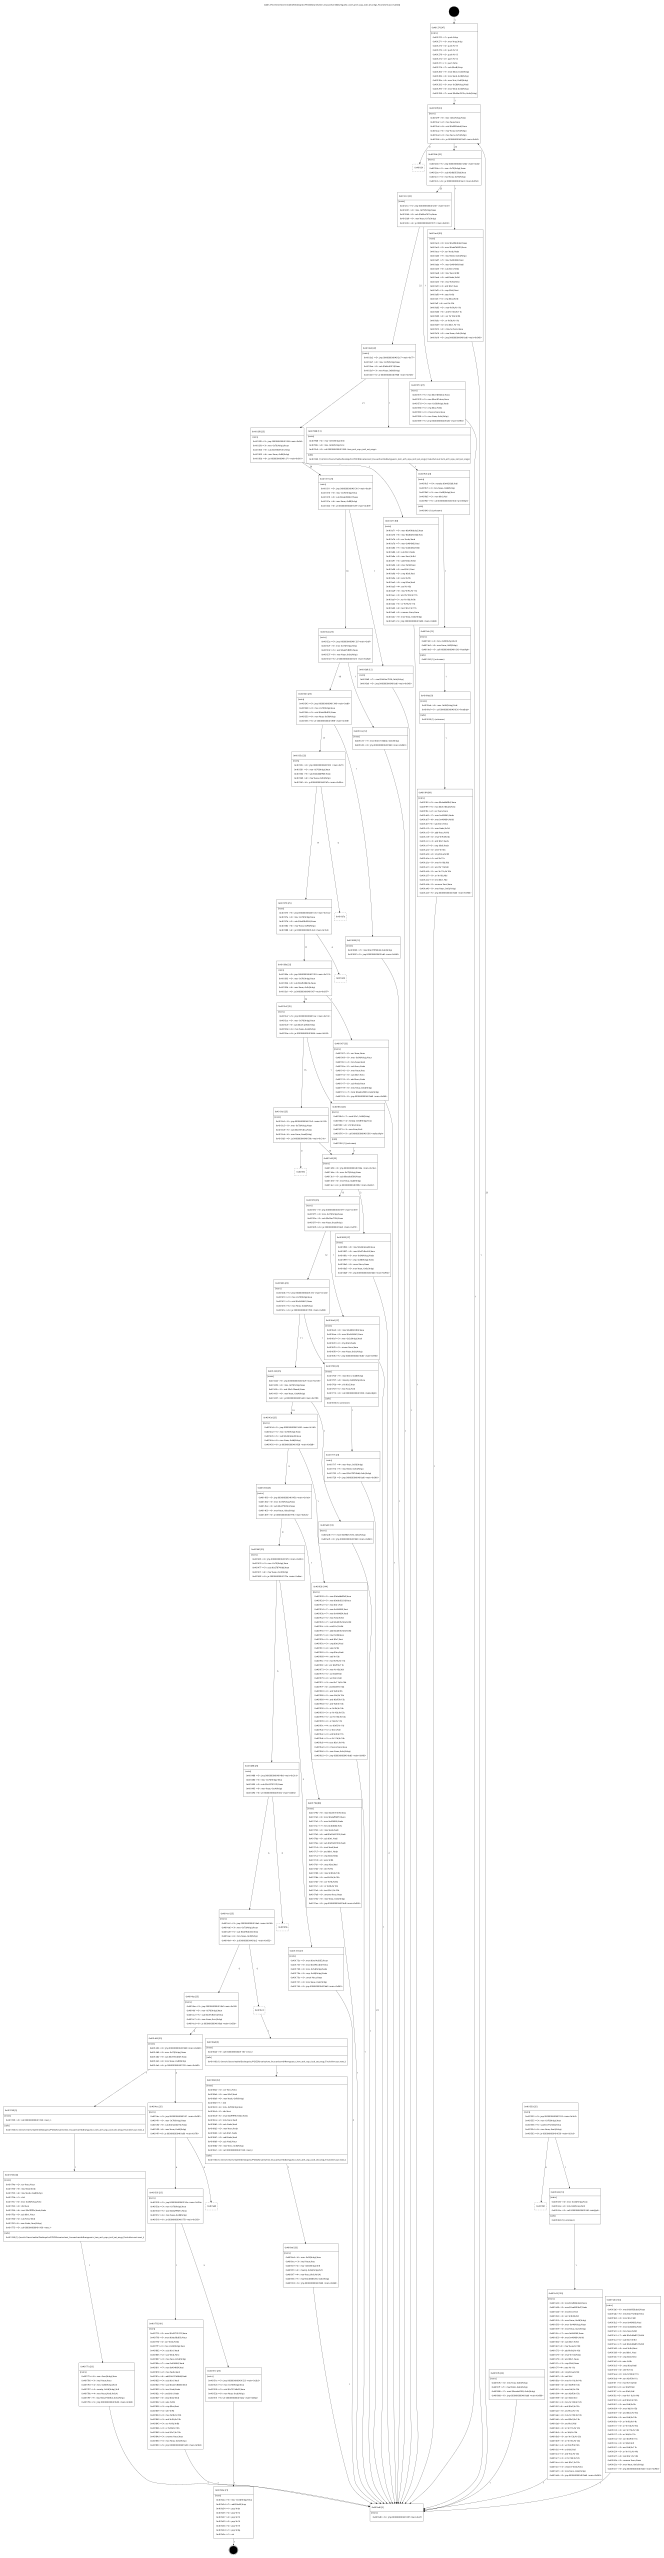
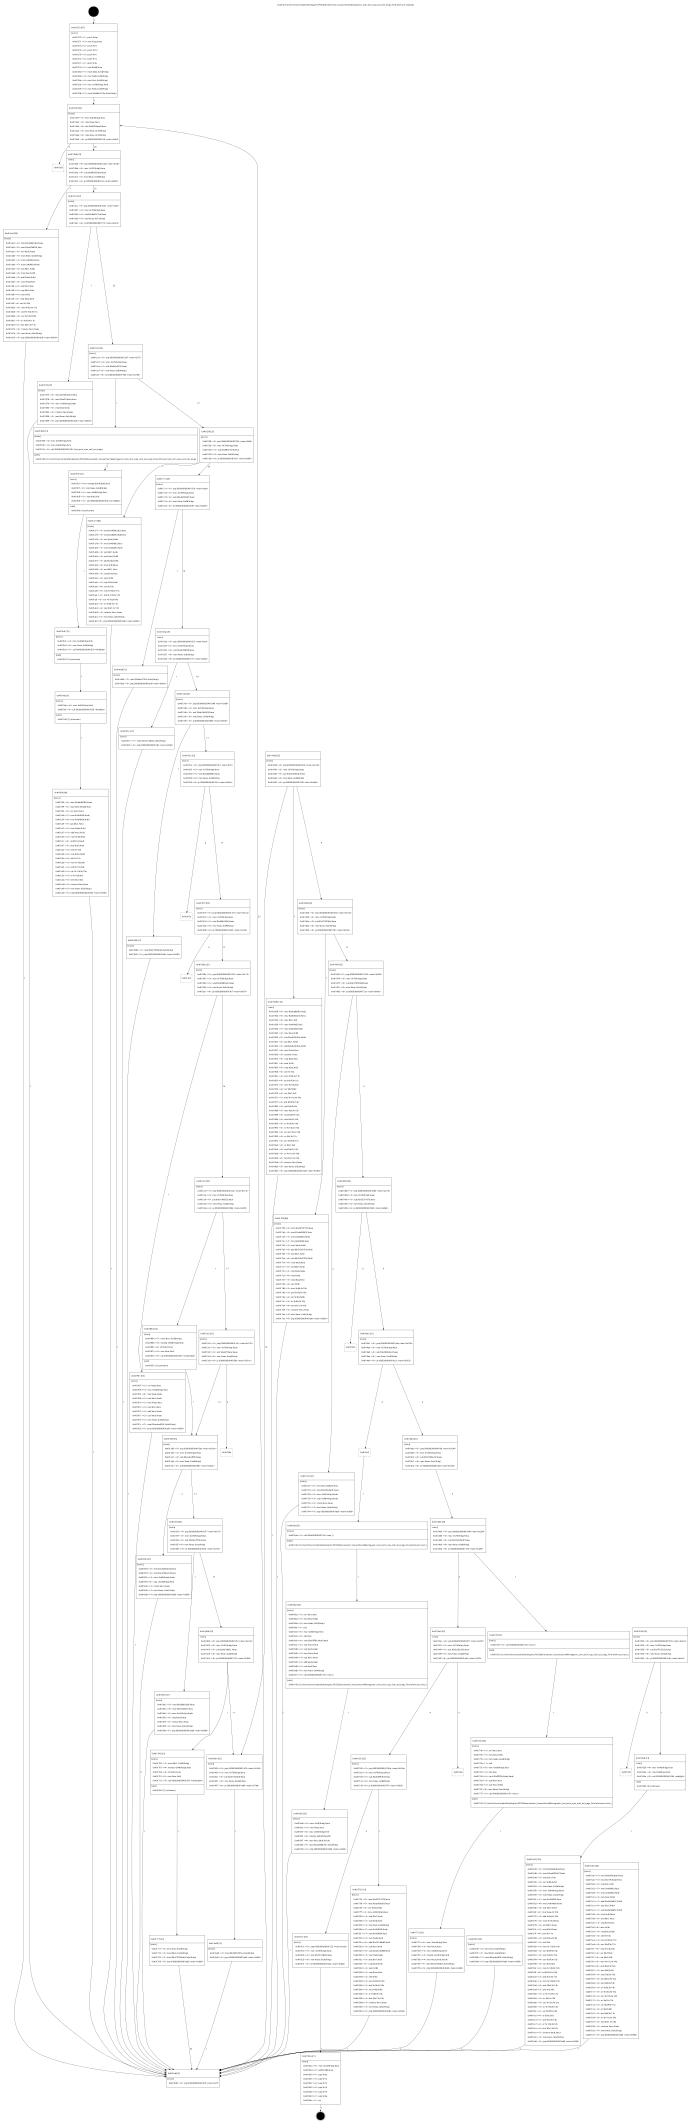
edge "0x401424 [25]" -> "0x40143d [25]": reversed
